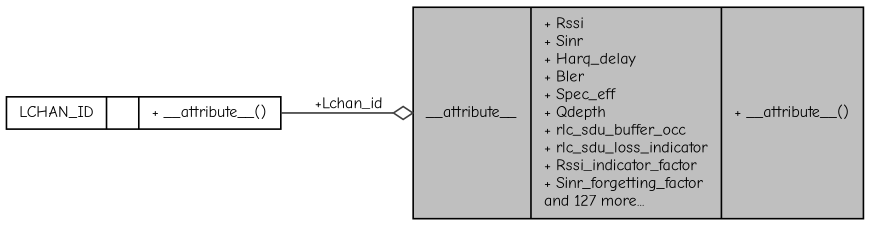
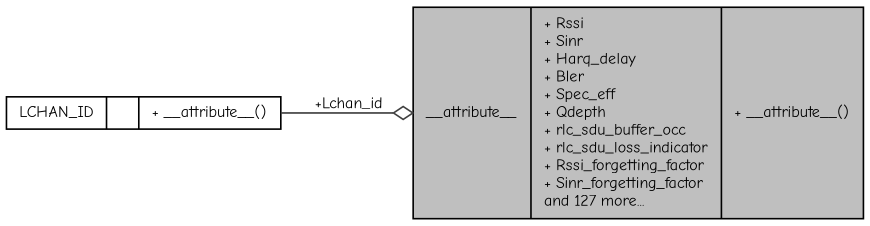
node "__attribute__": text "+ Rssi_indicator_factor" -> "+ Rssi_forgetting_factor"
